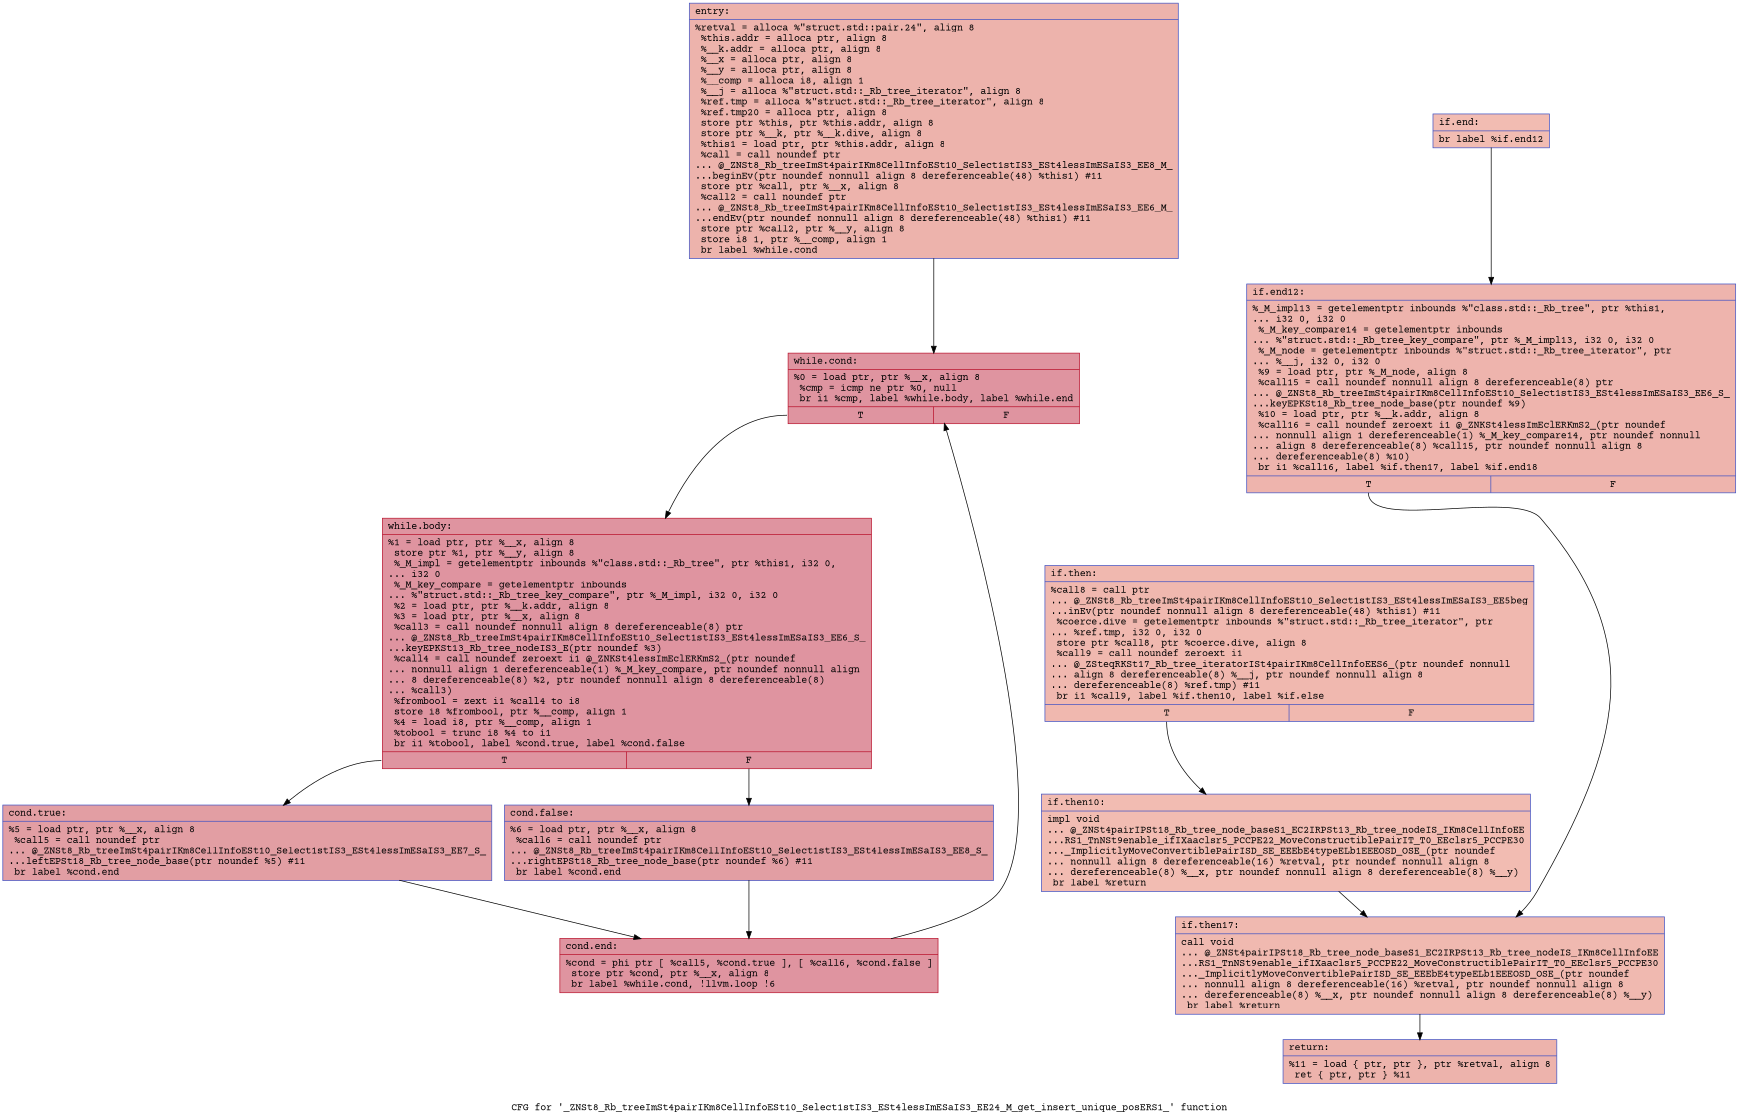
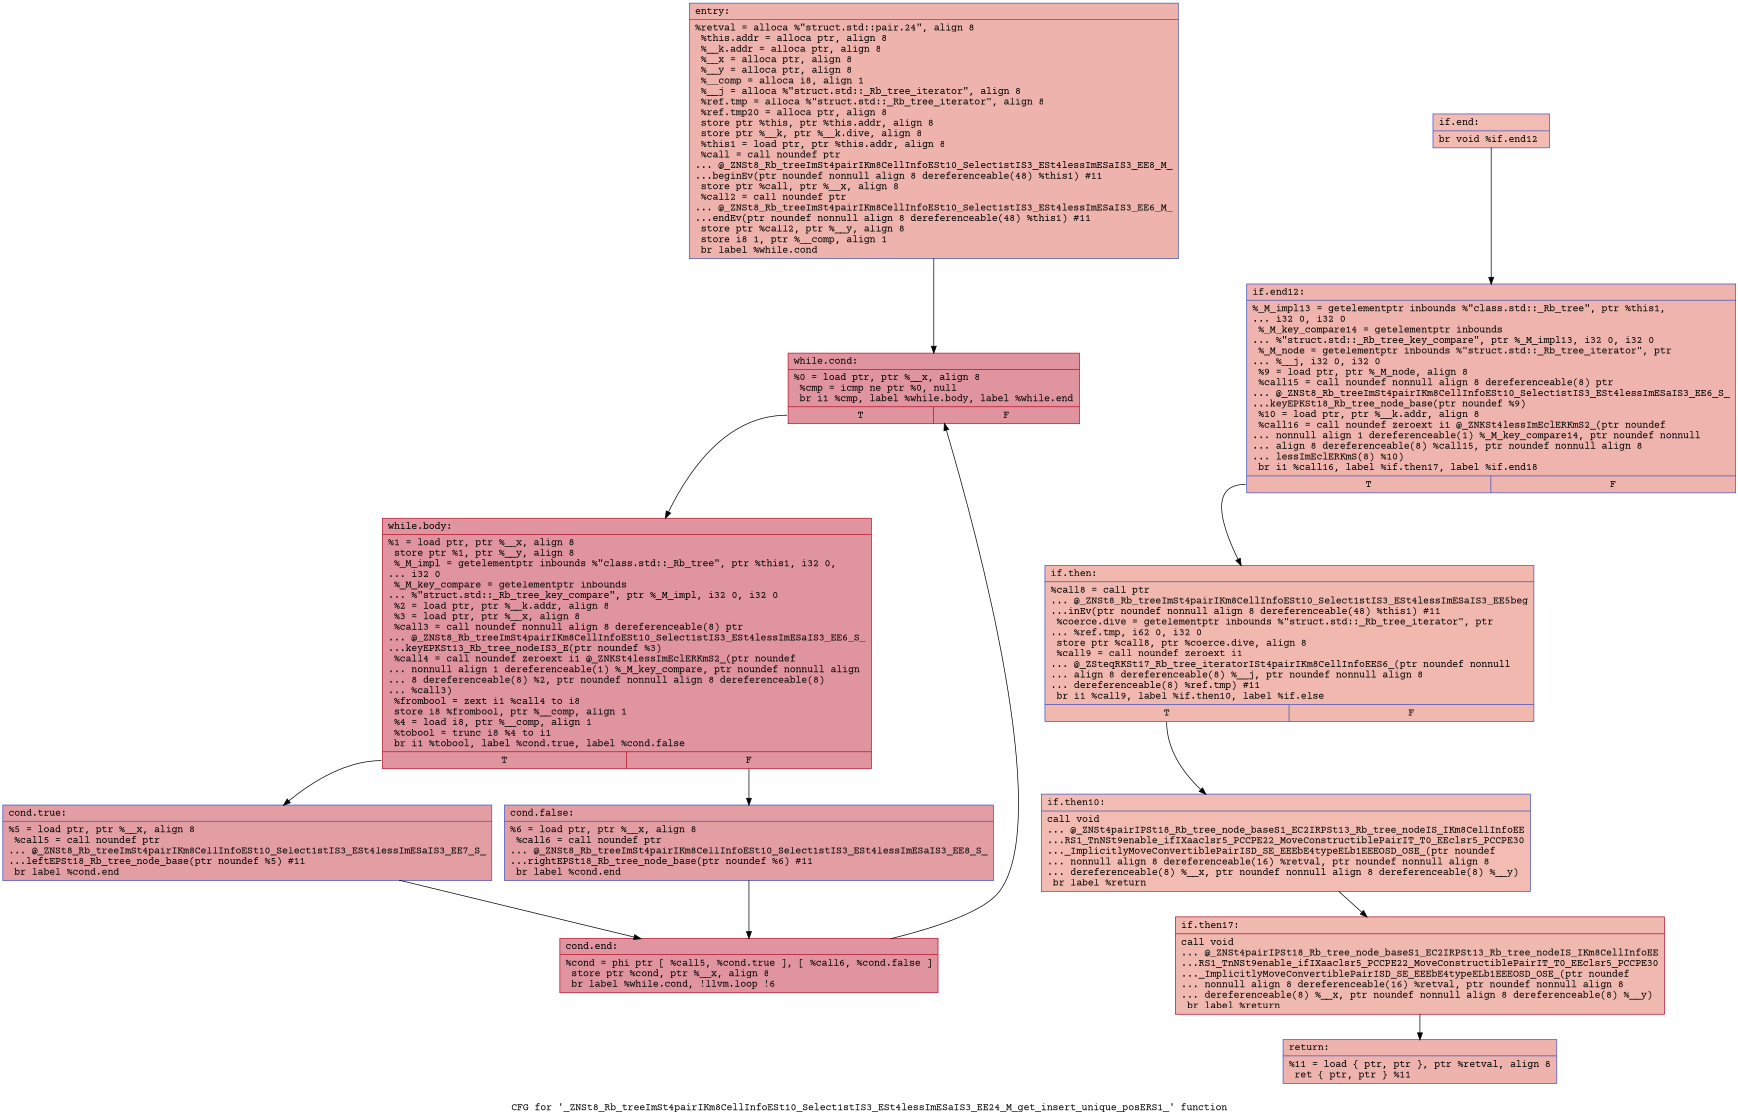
node "if.end:": text "br label %if.end12" -> "br void %if.end12"
node "if.end12:": text "... dereferenceable(8) %10)" -> "... lessImEclERKmS(8) %10)"
edge "if.end12:" -> "if.then17:": now "if.end12:" -> "if.then:"
node "if.then:": text "... %ref.tmp, i32 0, i32 0" -> "... %ref.tmp, i62 0, i32 0"
node "if.then10:": text "impl void" -> "call void"
node "if.then17:": color #3d50c3ff -> #b70d28ff
